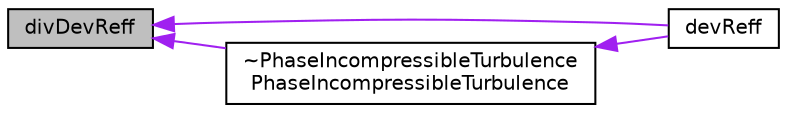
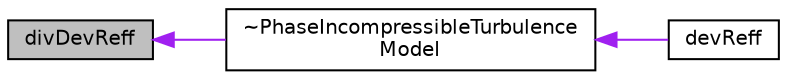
edge "devReff" -> "divDevReff": removed
node "~PhaseIncompressibleTurbulence PhaseIncompressibleTurbulence": label "~PhaseIncompressibleTurbulence PhaseIncompressibleTurbulence" -> "~PhaseIncompressibleTurbulence Model"
